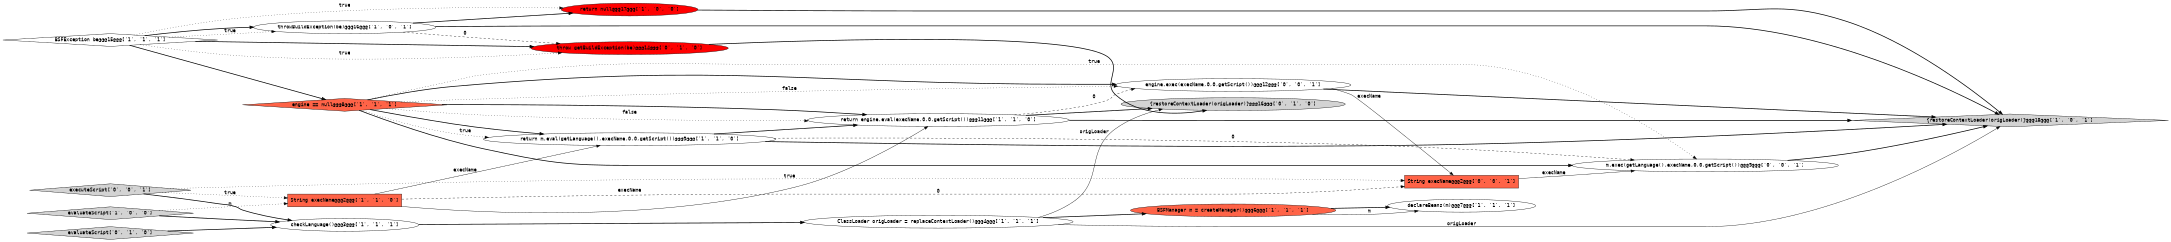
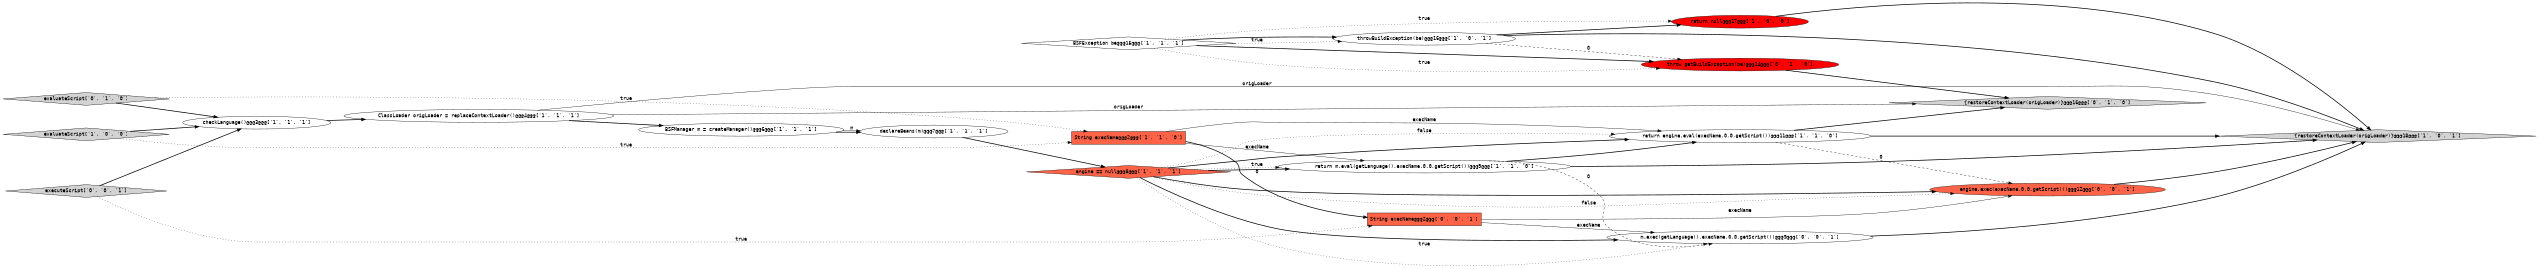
edge "BSFException be@@@15@@@['1', '1', '1']" -> "engine == null@@@8@@@['1', '1', '1']": now "declareBeans(m)@@@7@@@['1', '1', '1']" -> "engine == null@@@8@@@['1', '1', '1']"
node "engine.exec(execName,0,0,getScript())@@@12@@@['0', '0', '1']": fillcolor white -> tomato
node "{restoreContextLoader(origLoader)}@@@16@@@['0', '1', '0']": shape ellipse -> diamond
edge "engine.exec(execName,0,0,getScript())@@@12@@@['0', '0', '1']" -> "String execName@@@2@@@['0', '0', '1']": reversed
edge "String execName@@@2@@@['1', '1', '0']" -> "String execName@@@2@@@['0', '0', '1']": style dashed -> bold
edge "executeScript['0', '0', '1']" -> "String execName@@@2@@@['1', '1', '0']": now "evaluateScript['0', '1', '0']" -> "String execName@@@2@@@['1', '1', '0']"
edge "evaluateScript['1', '0', '0']" -> "String execName@@@2@@@['1', '1', '0']": label "m" -> "true"
node "BSFManager m = createManager()@@@6@@@['1', '1', '1']": fillcolor tomato -> white
